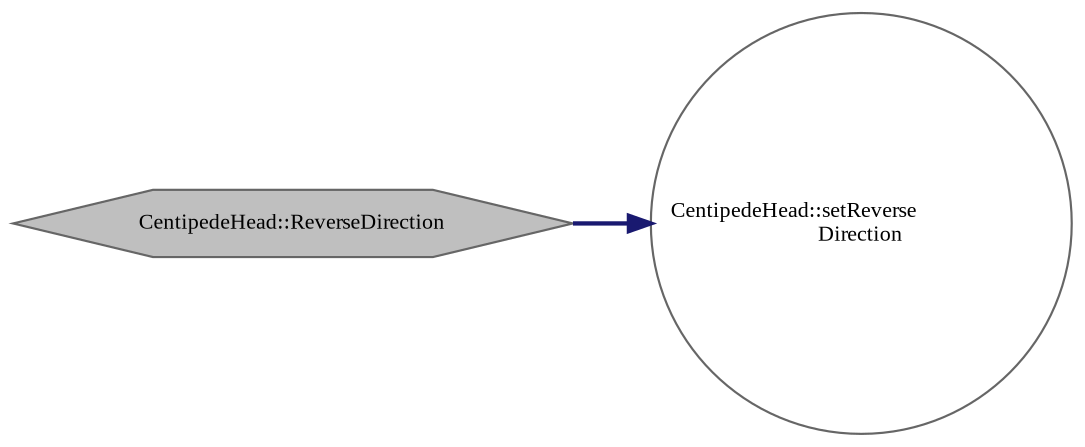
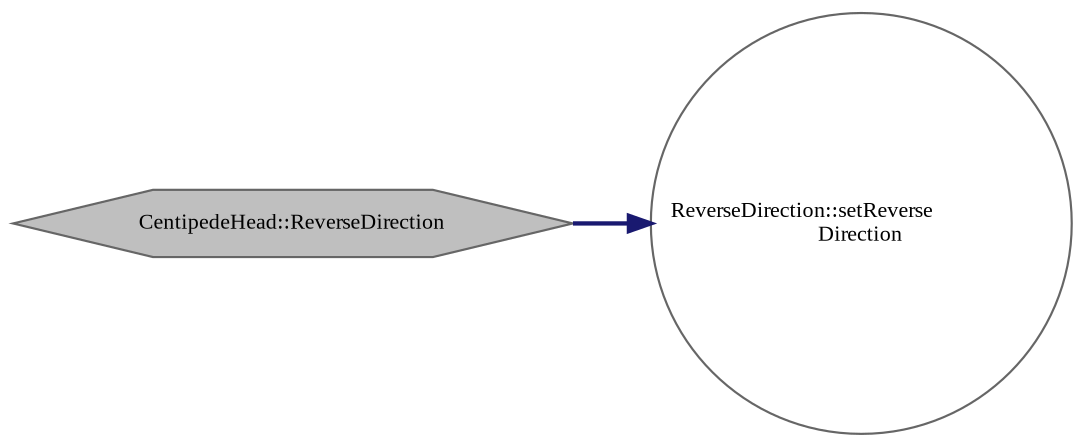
node "CentipedeHead::setReverse Direction": label "CentipedeHead::setReverse Direction" -> "ReverseDirection::setReverse Direction"
